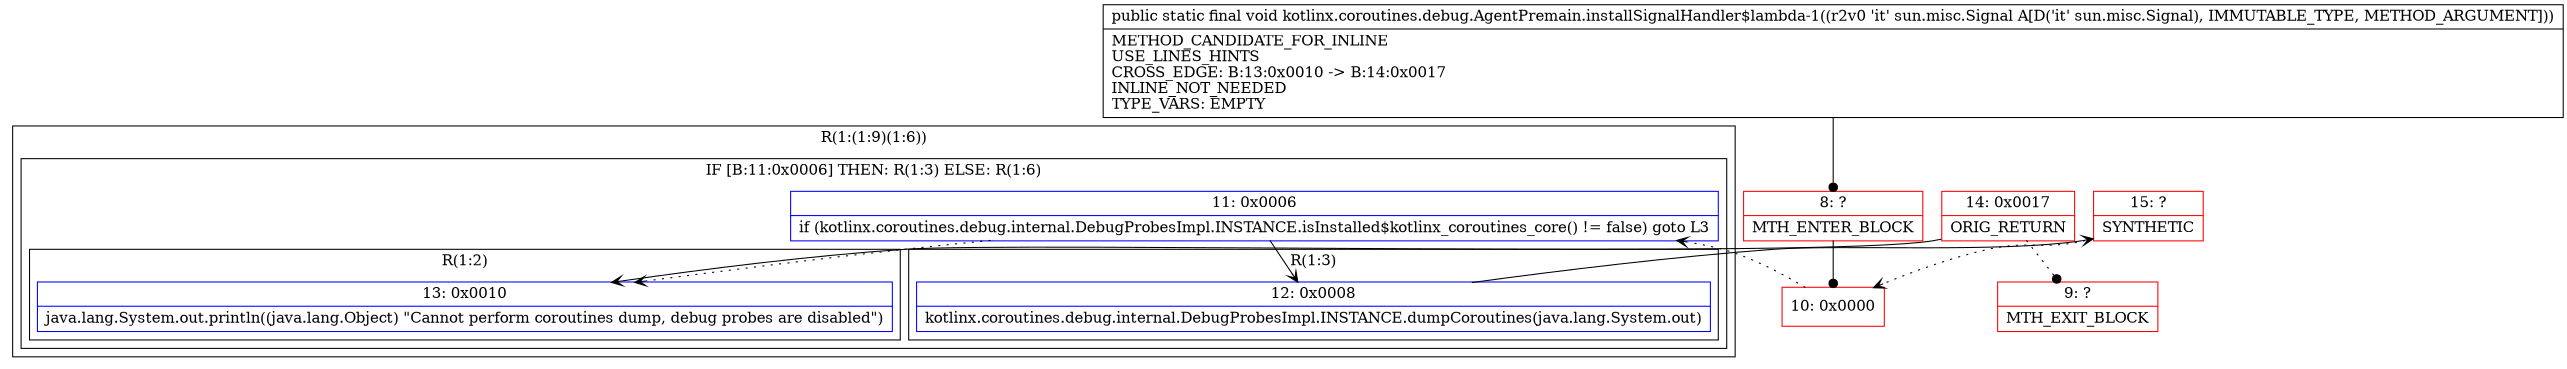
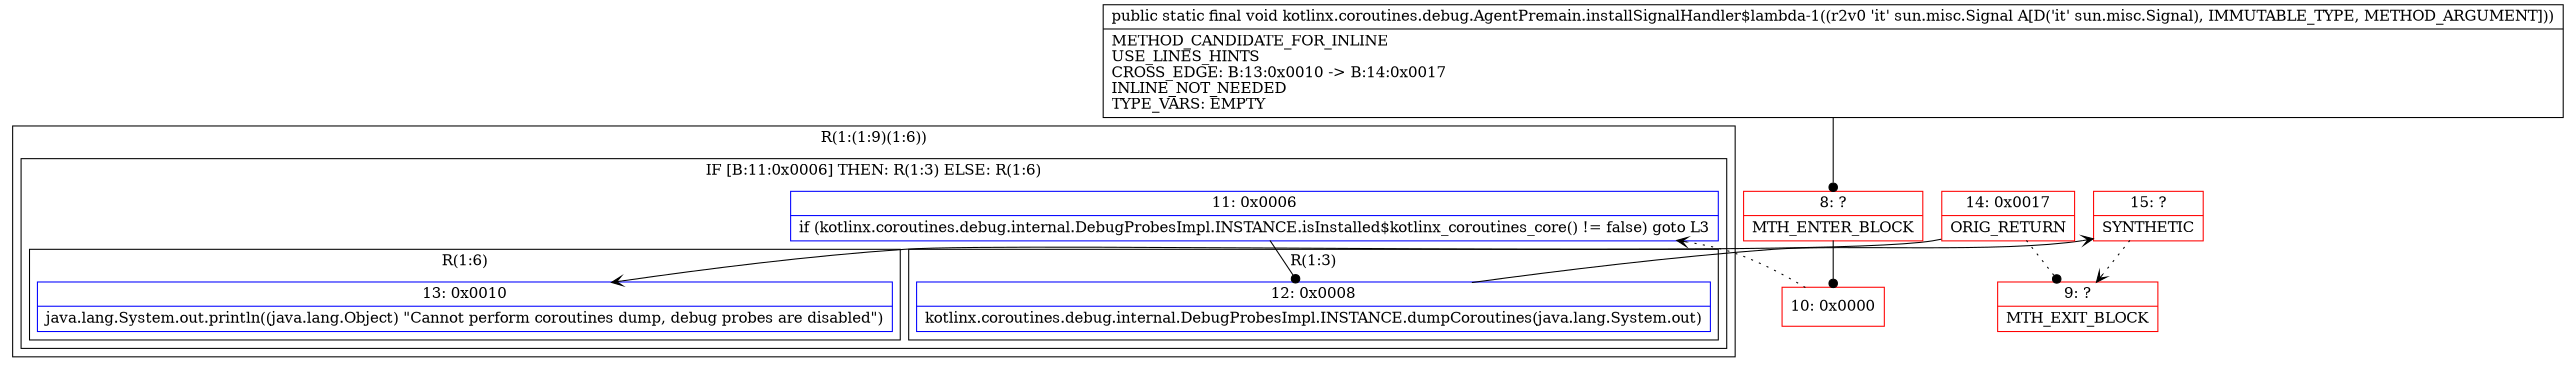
edge "15: ?" -> "10: 0x0000": now "15: ?" -> "9: ?"
edge "11: 0x0006" -> "12: 0x0008": arrowhead vee -> dot
edge "11: 0x0006" -> "13: 0x0010": removed
cluster "R(1:2)": label "R(1:2)" -> "R(1:6)"
